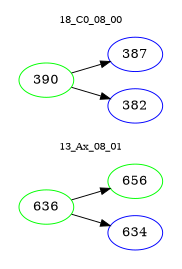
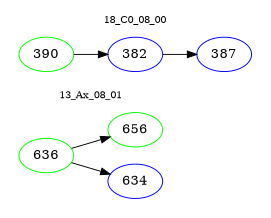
edge "390" -> "387": now "382" -> "387"
